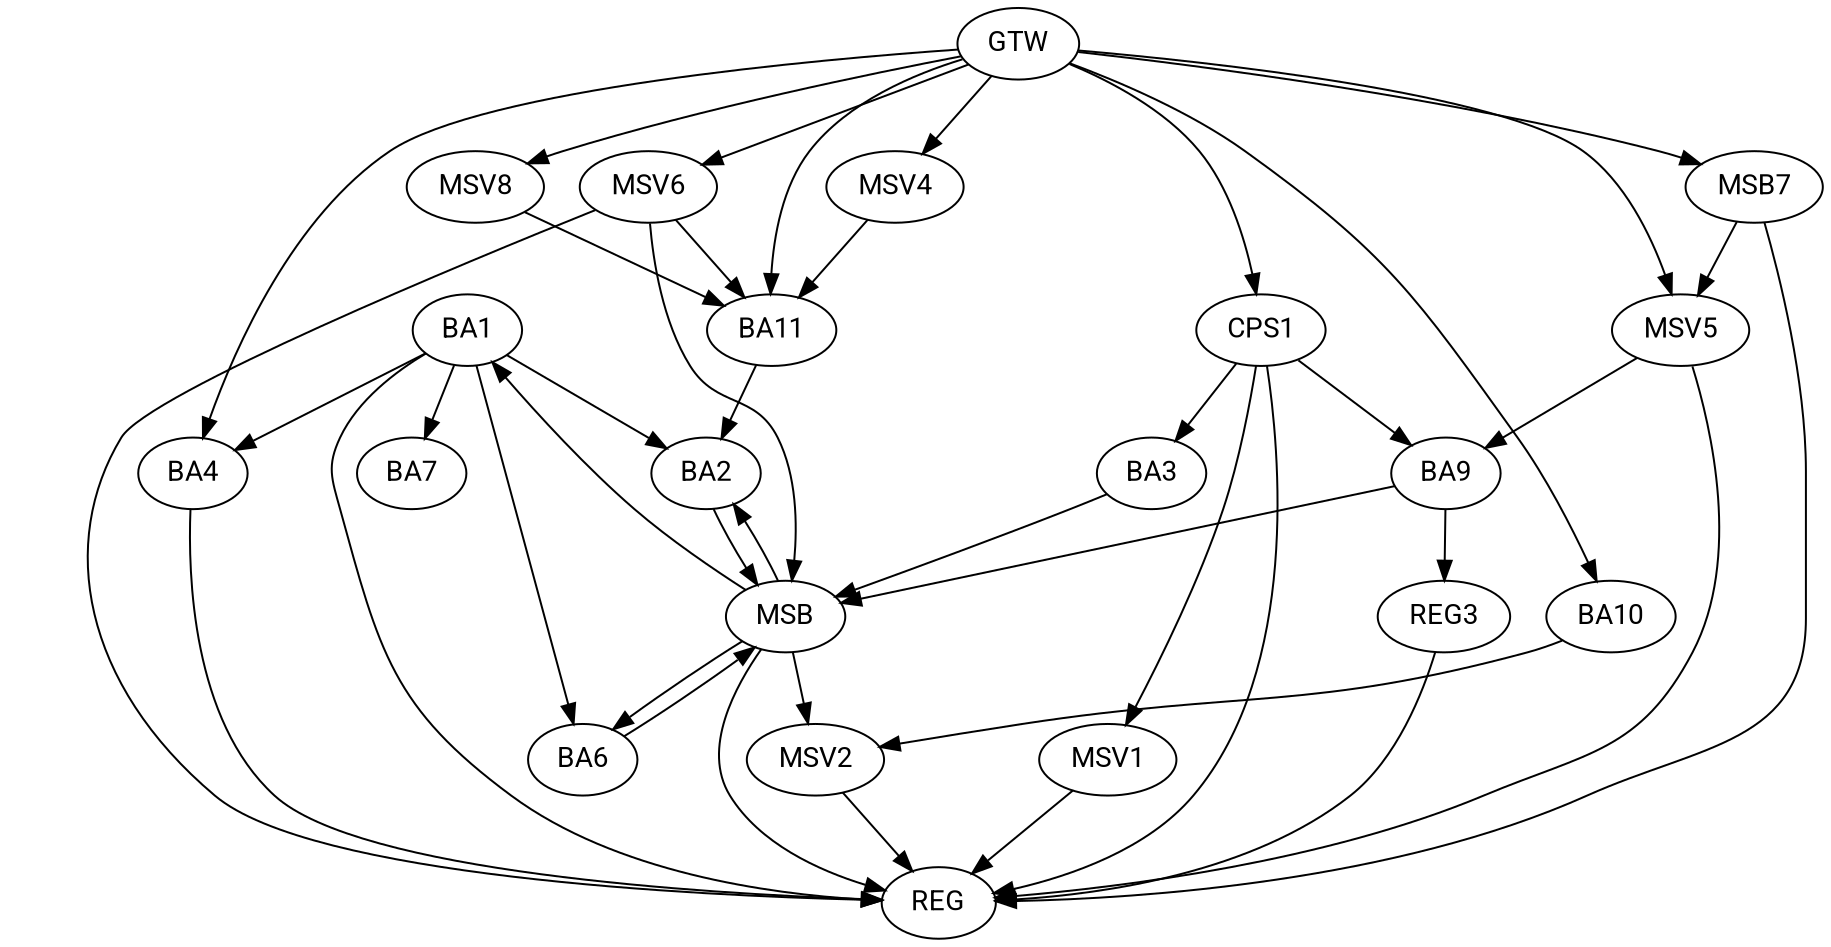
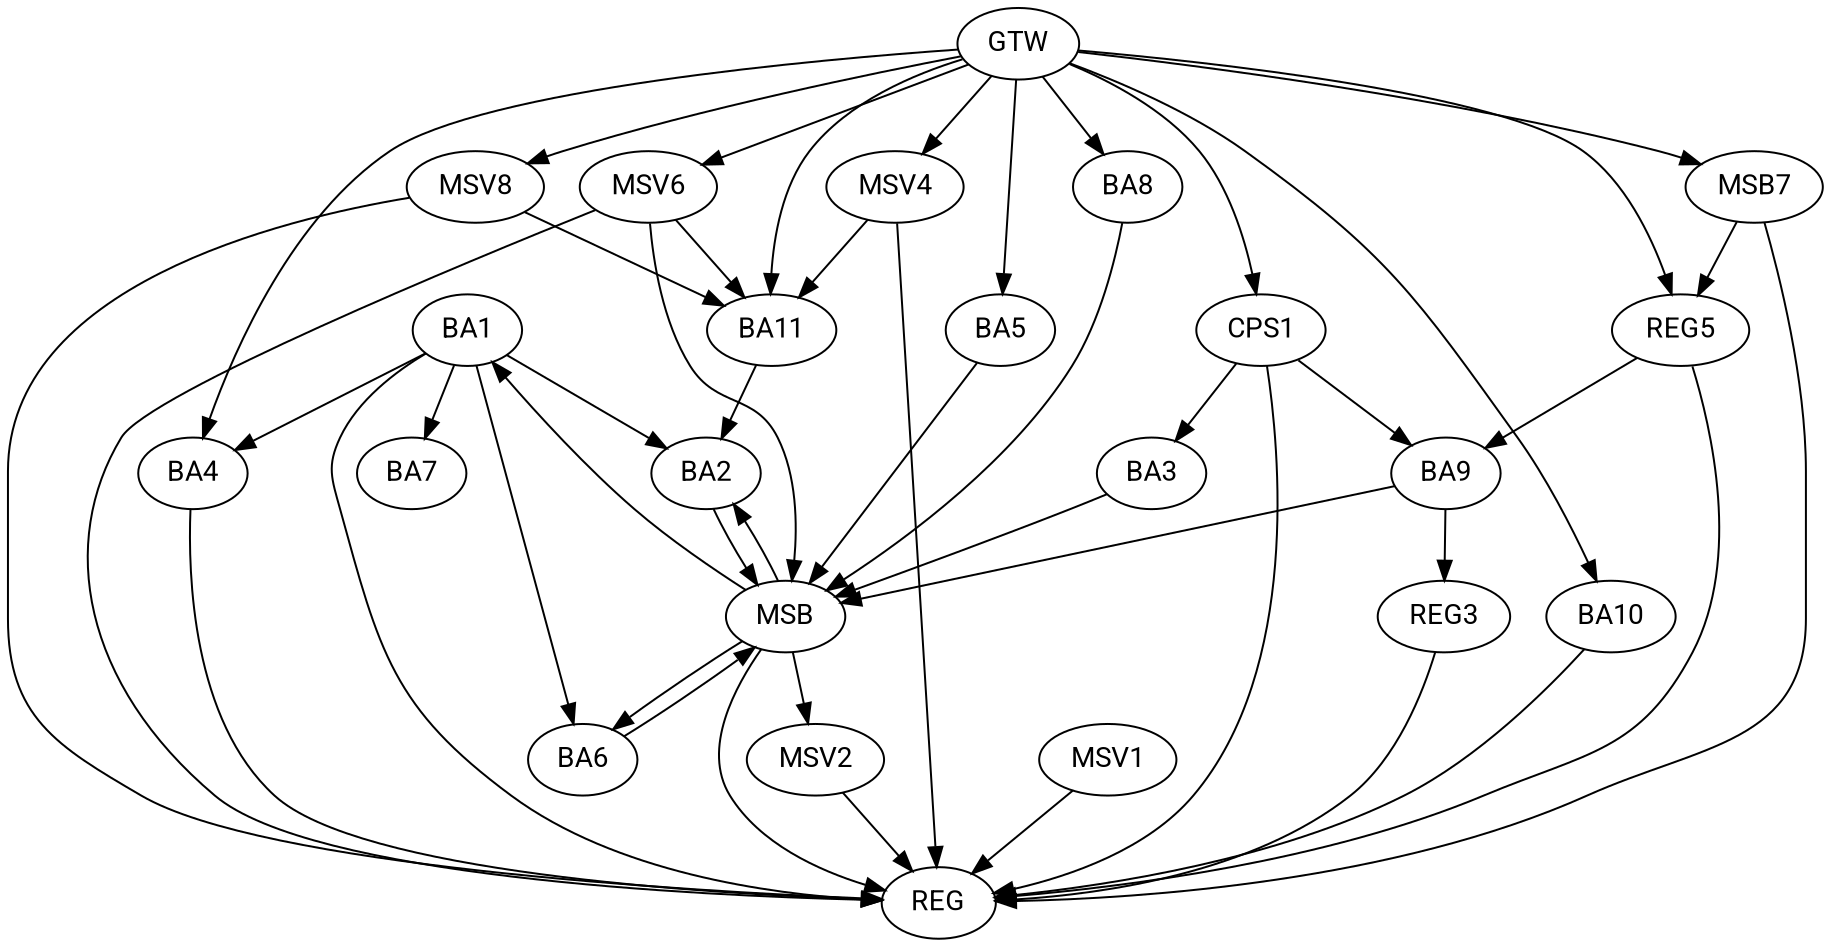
node "BA8": added
node "BA5": added
node "MSV5": label "MSV5" -> "REG5"
edge "CPS1" -> "MSV1": removed
edge "MSV4" -> "REG": added
edge "BA10" -> "MSV2": now "BA10" -> "REG"
edge "MSV8" -> "REG": added
